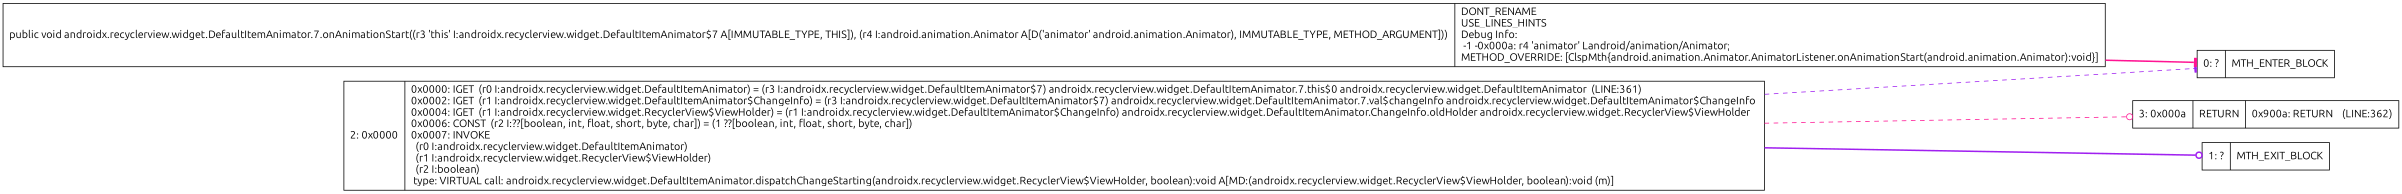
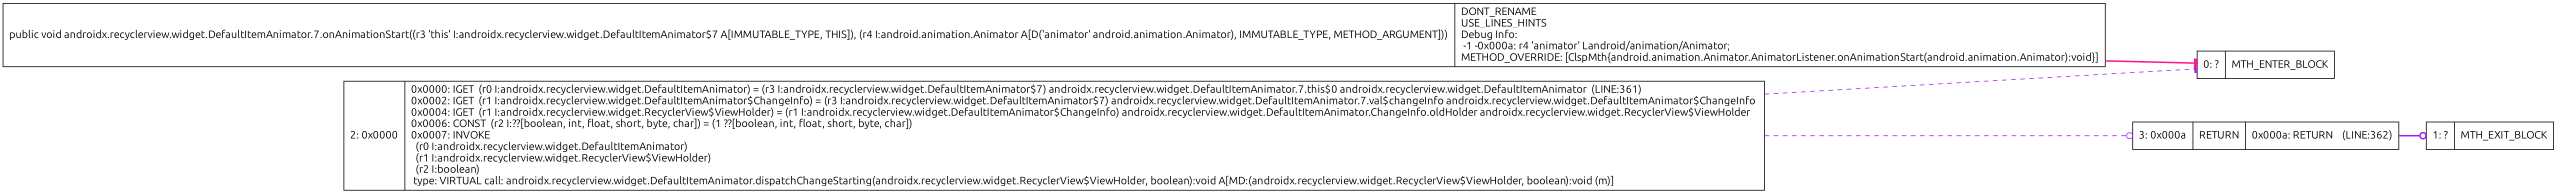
node "3: 0x000a": text "0x900a: RETURN    (LINE:362)" -> "0x000a: RETURN    (LINE:362)"
edge "2: 0x0000" -> "3: 0x000a": color deeppink -> purple
edge "2: 0x0000" -> "1: ?": now "3: 0x000a" -> "1: ?"
